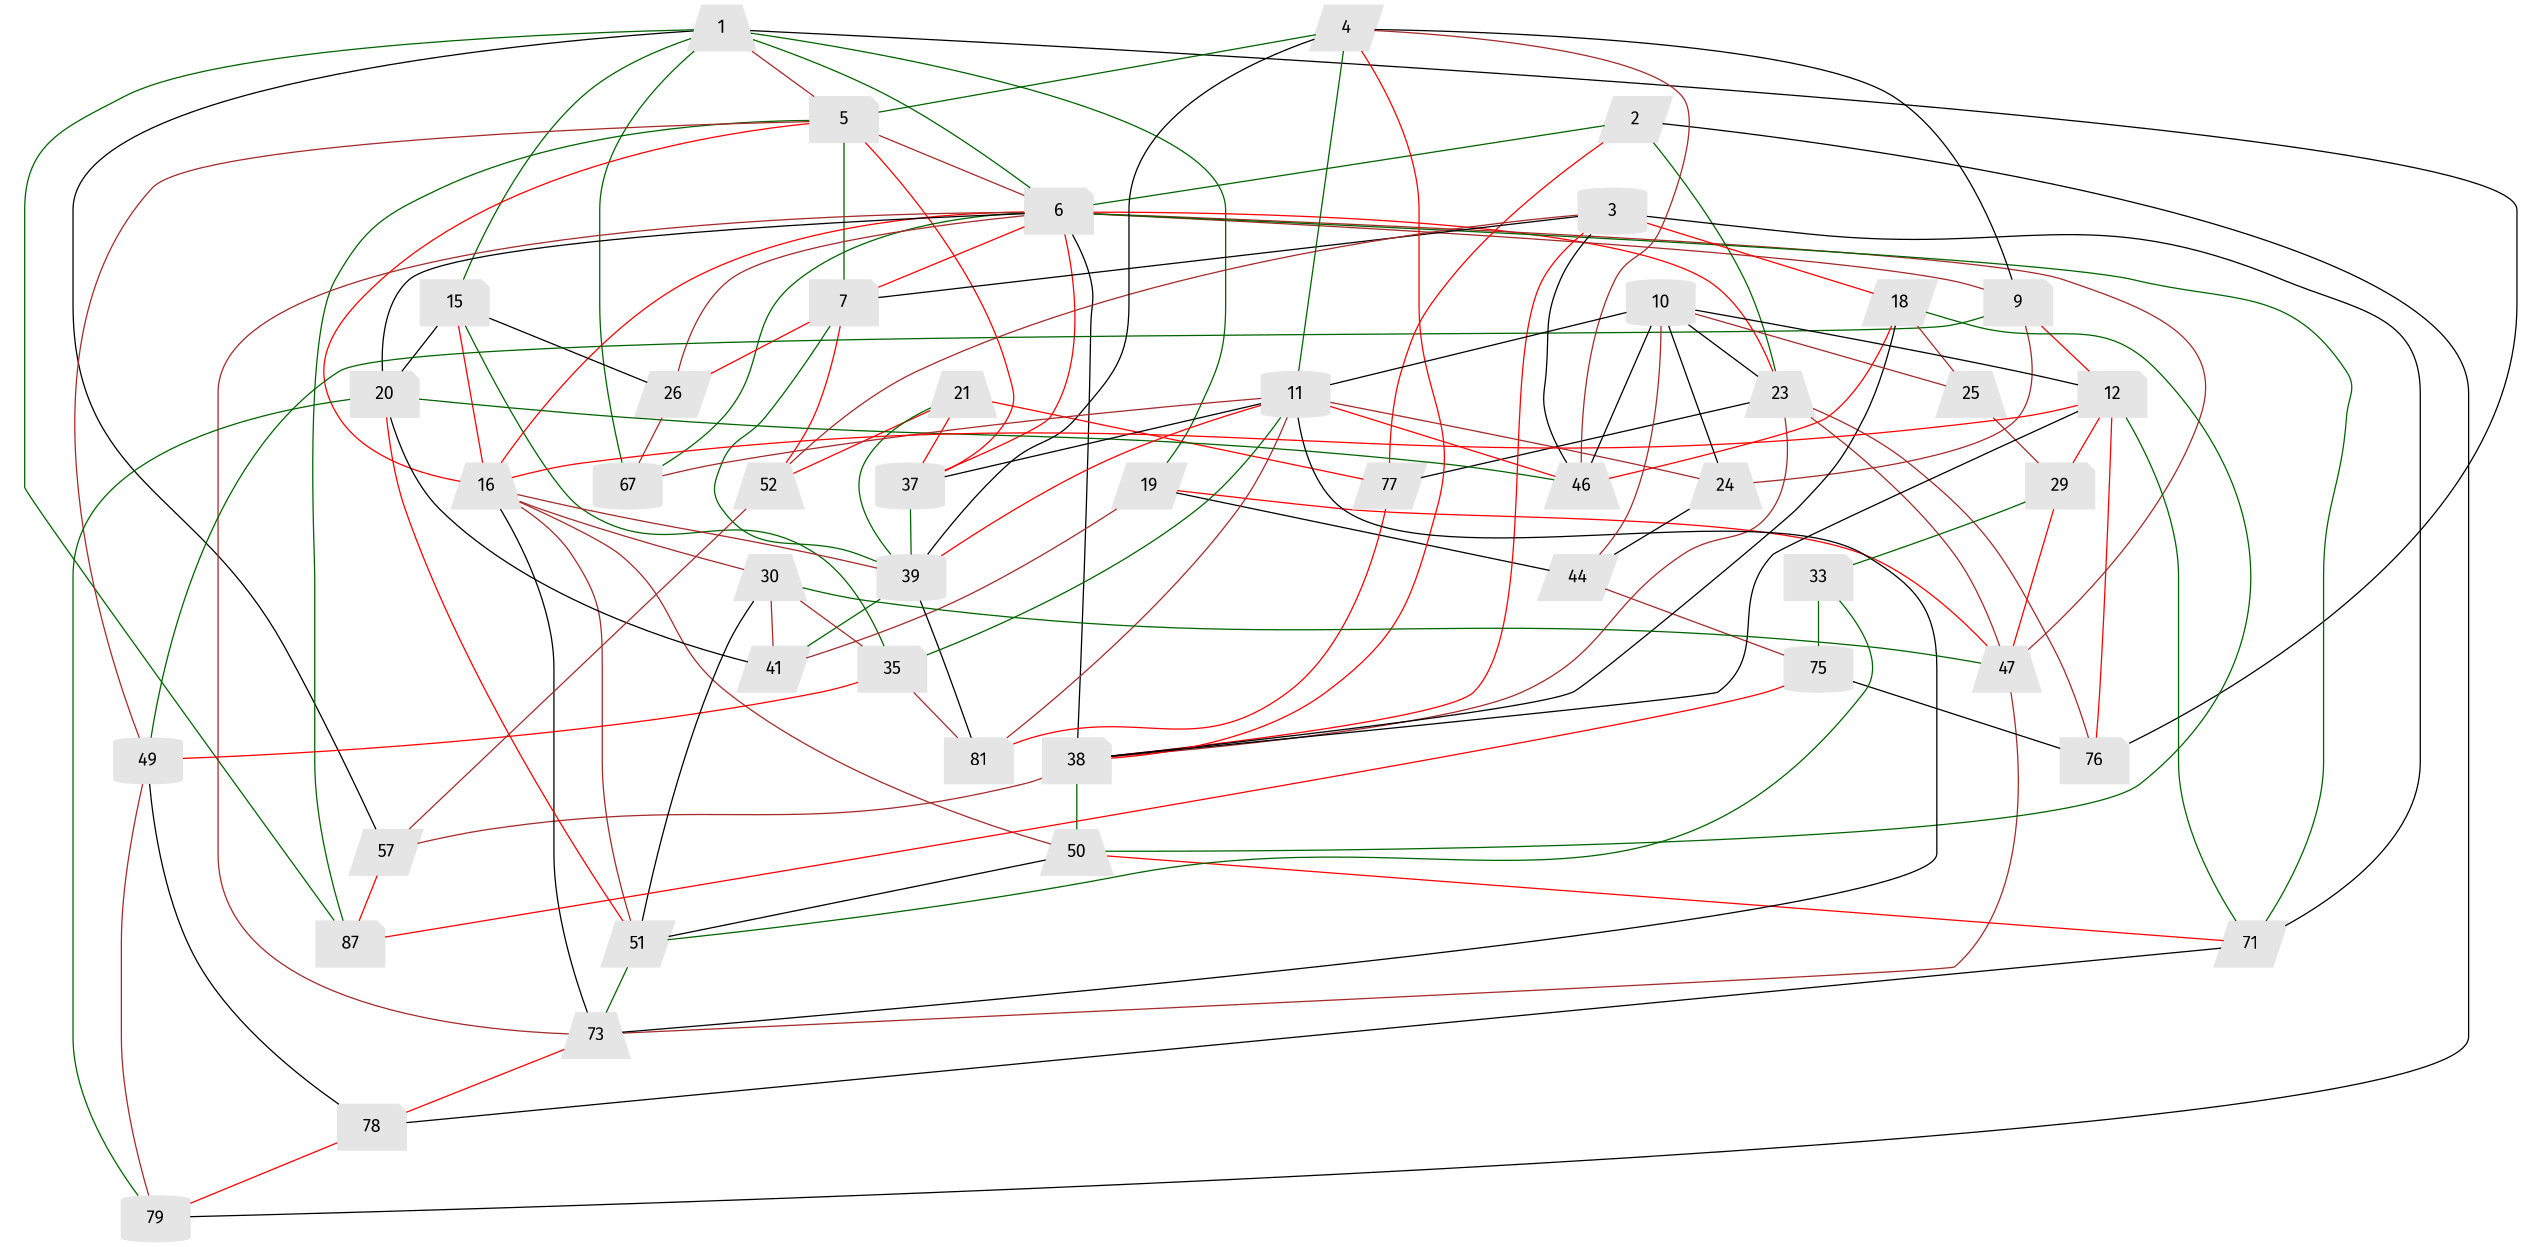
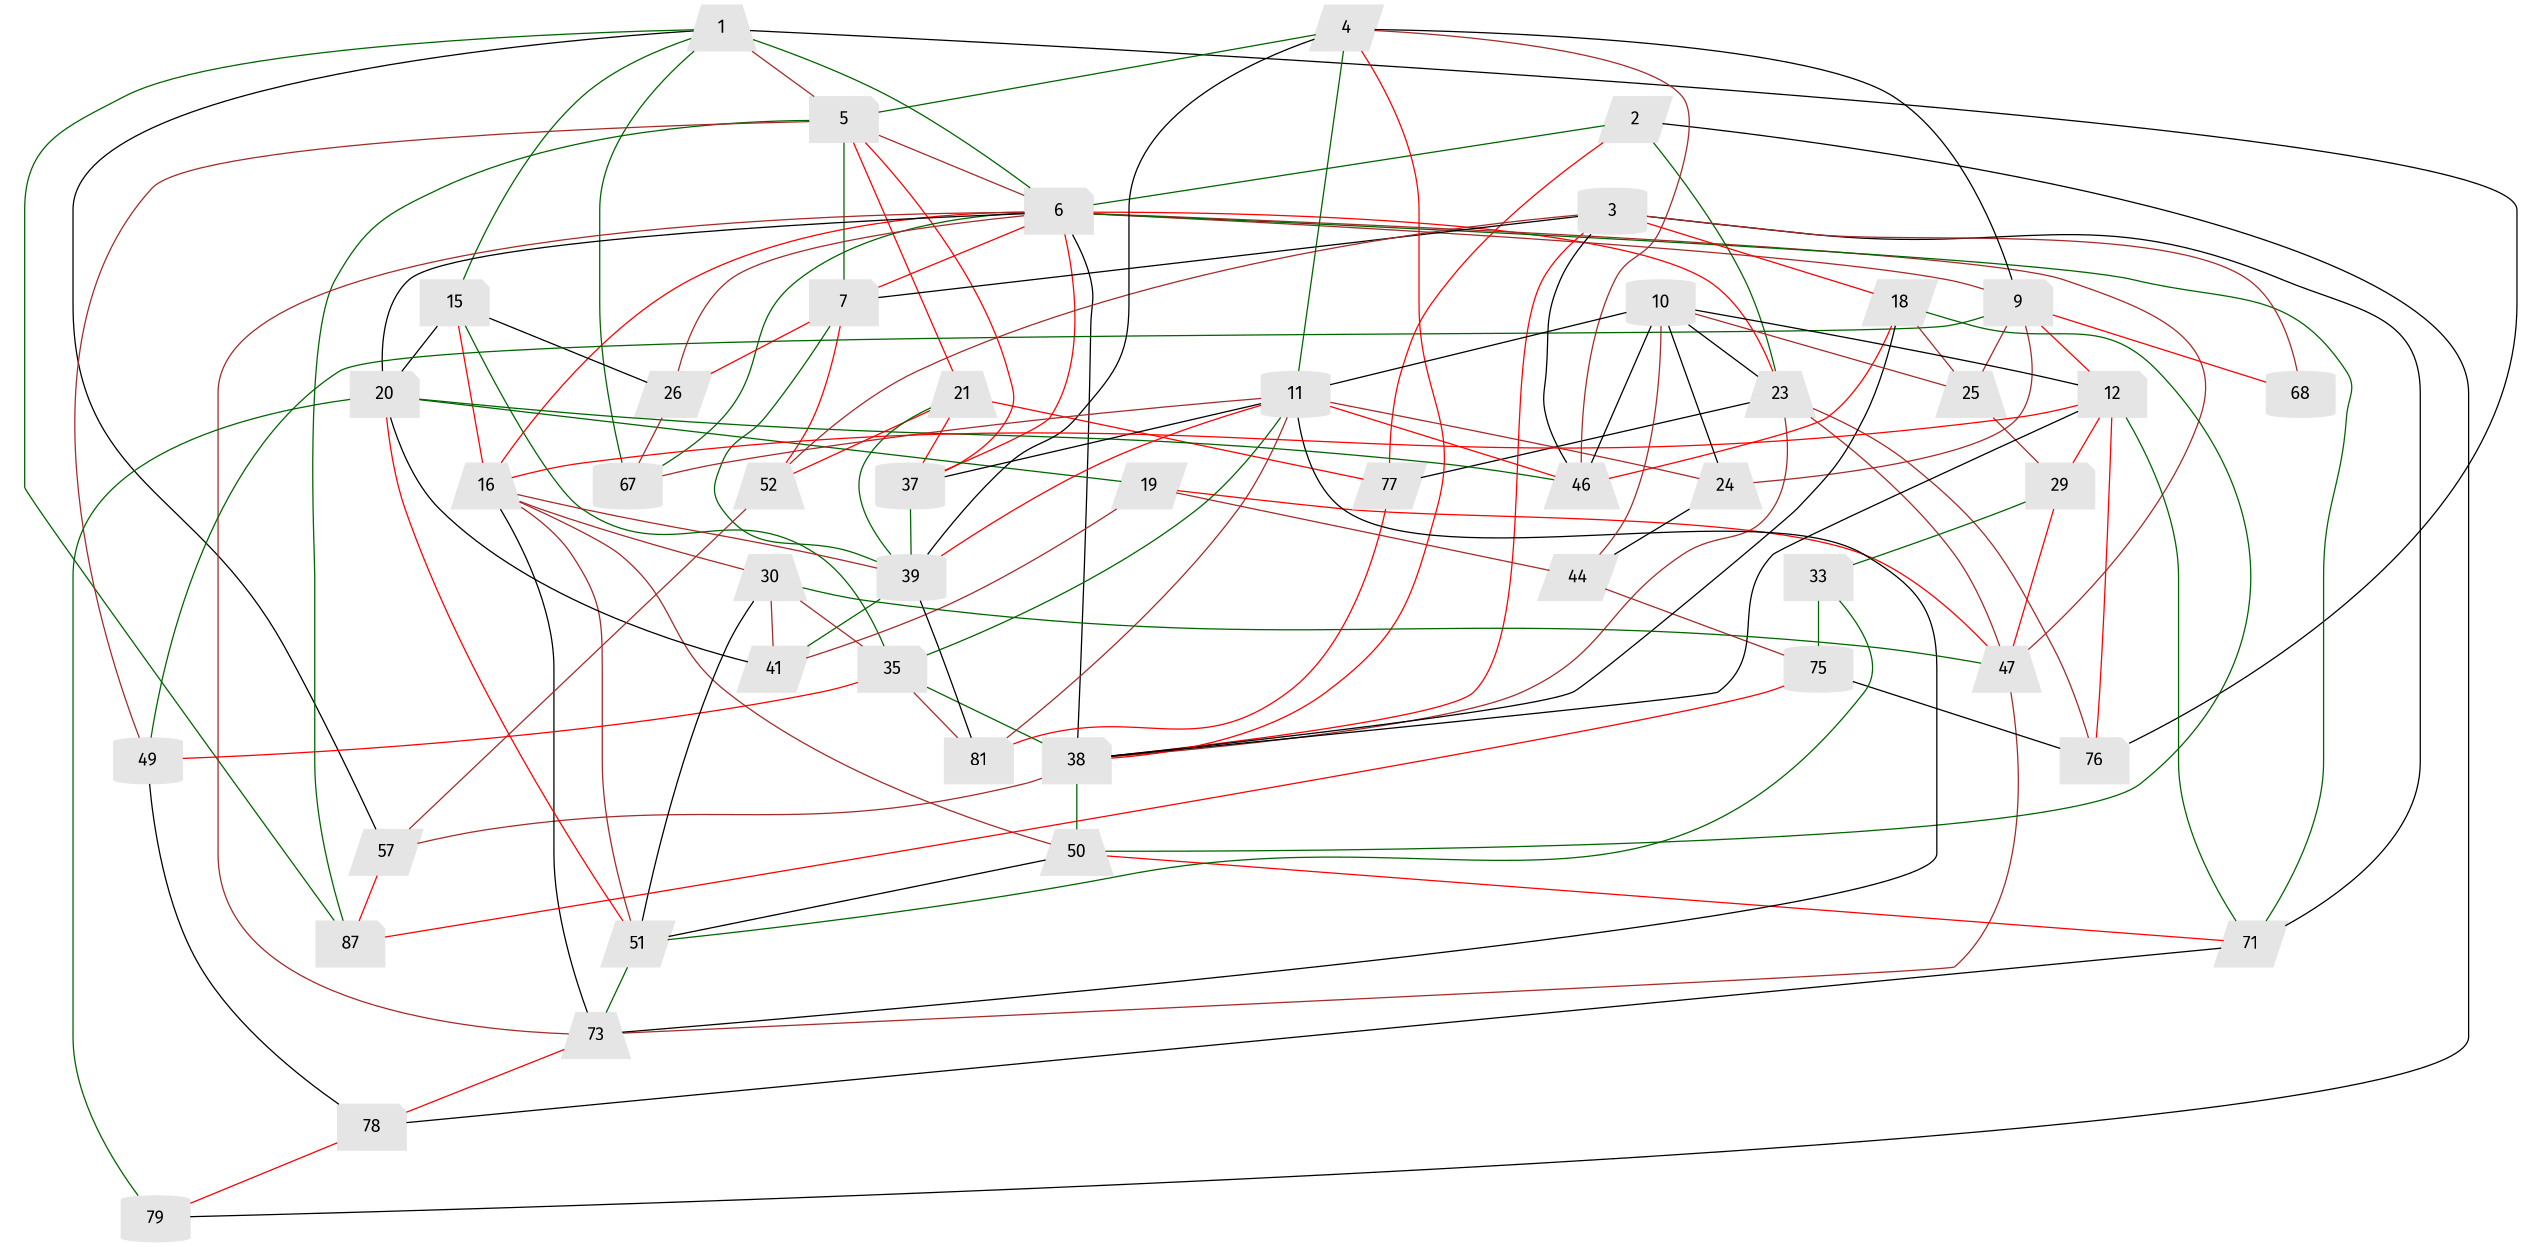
edge "1" -- "19": now "20" -- "19"
edge "5" -- "16": now "5" -- "21"
edge "9" -- "25": added
node "68": added
edge "19" -- "44": color black -> brown
edge "35" -- "38": added
edge "49" -- "79": removed
